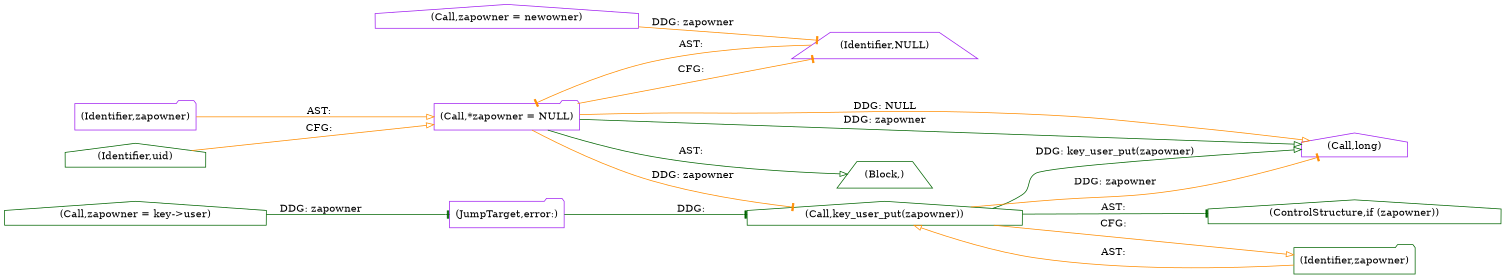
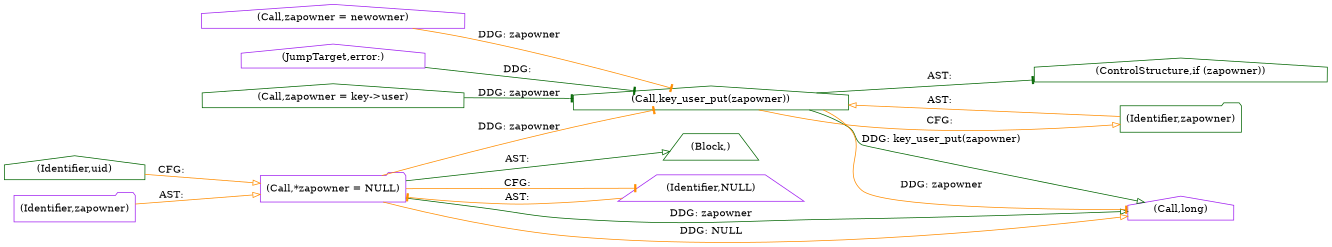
edge "(Call,zapowner = newowner)" -> "(Identifier,NULL)": now "(Call,zapowner = newowner)" -> "(Call,key_user_put(zapowner))"
edge "(Call,zapowner = key->user)" -> "(JumpTarget,error:)": now "(Call,zapowner = key->user)" -> "(Call,key_user_put(zapowner))"
node "(JumpTarget,error:)": shape folder -> house
